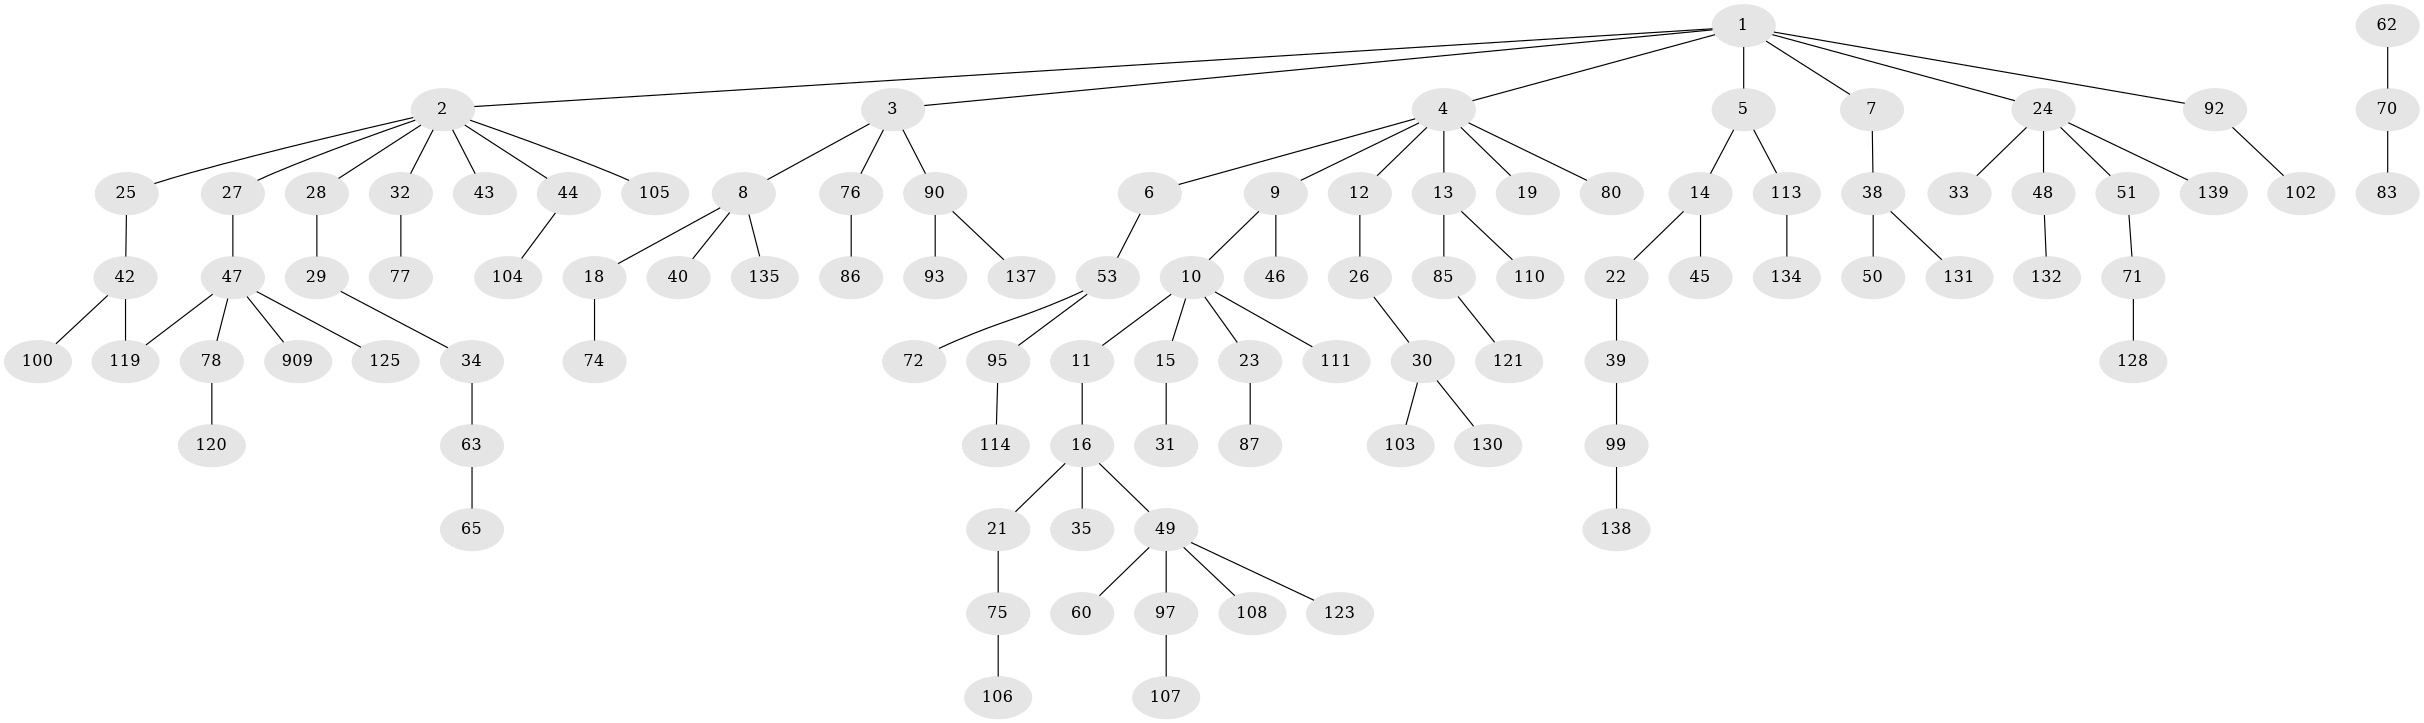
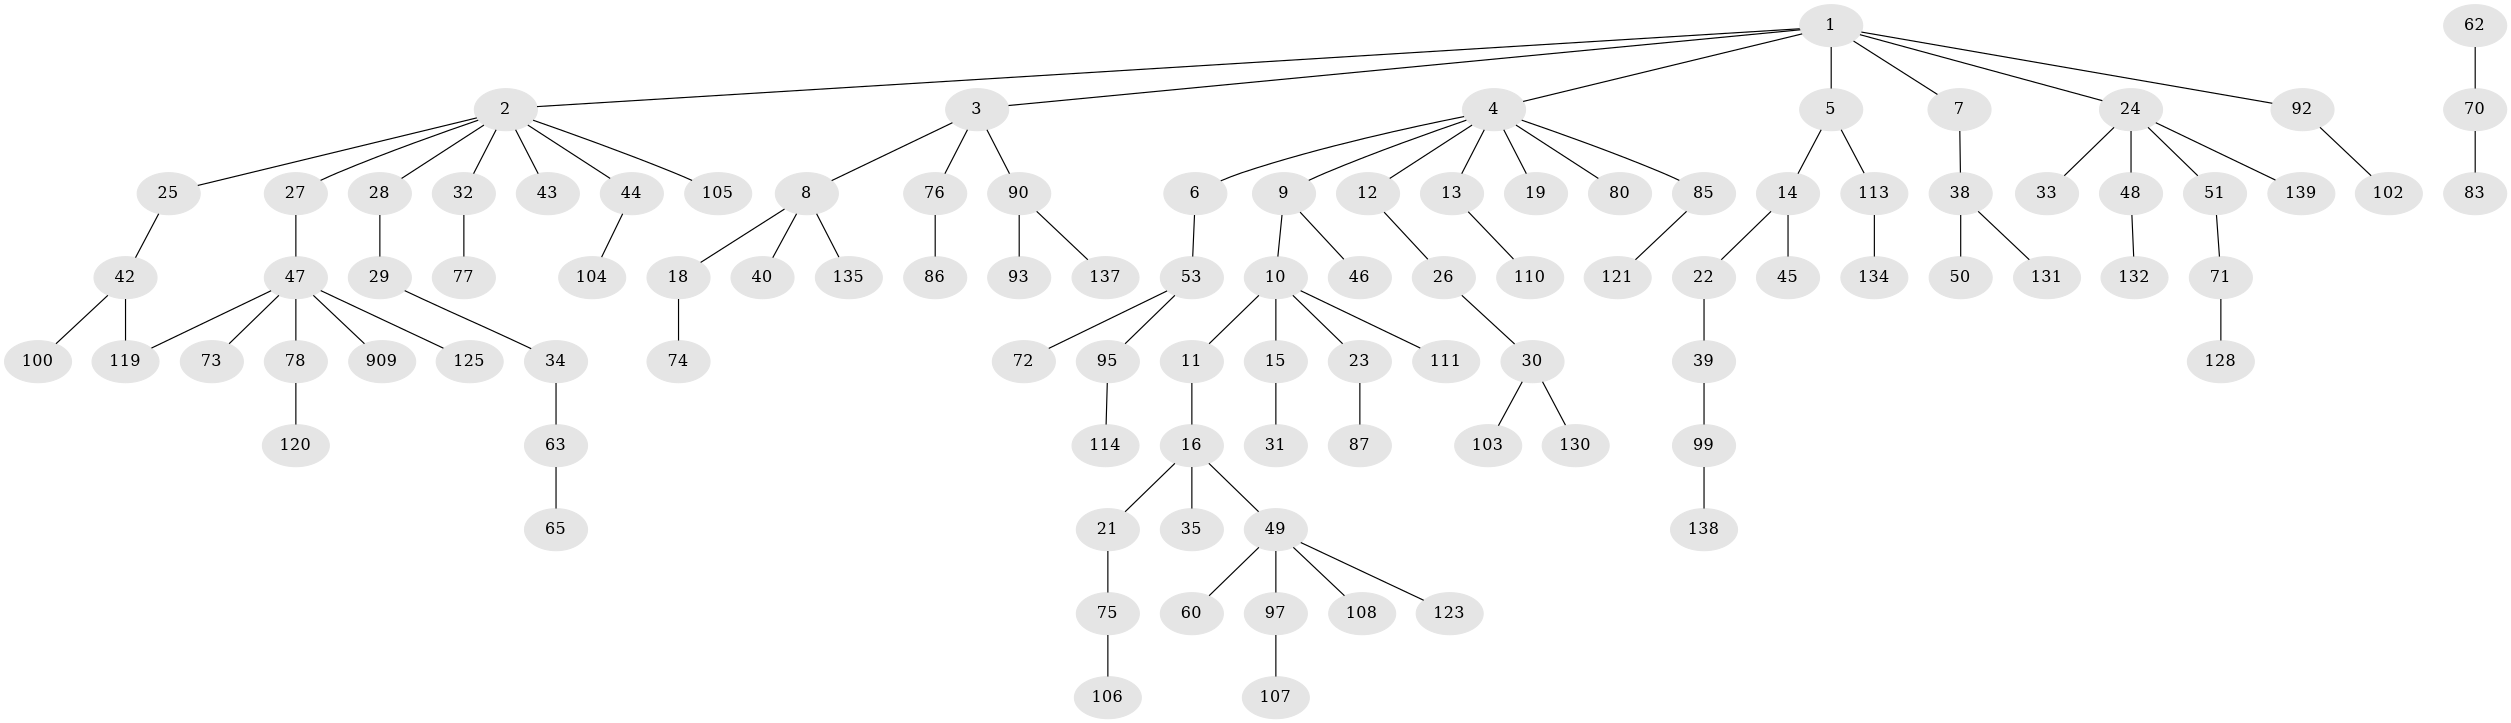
edge "13" -- "85": now "4" -- "85"
node "73": added
